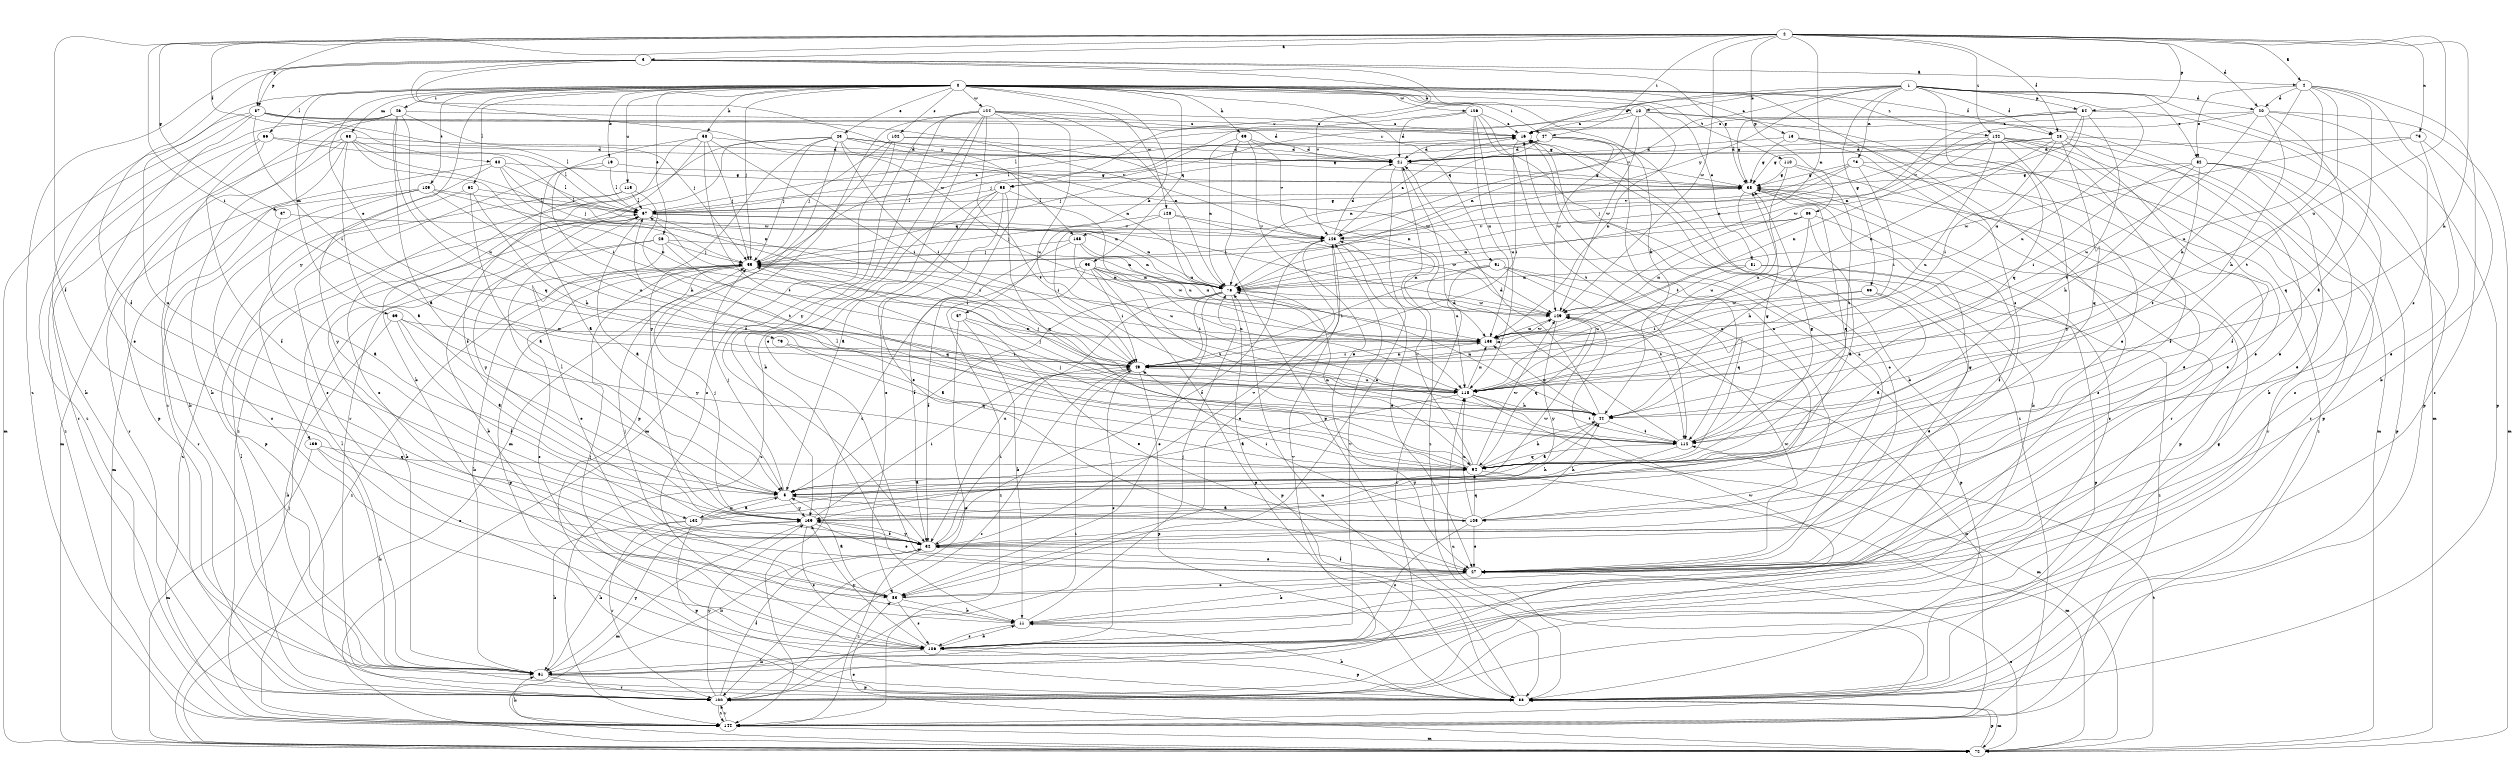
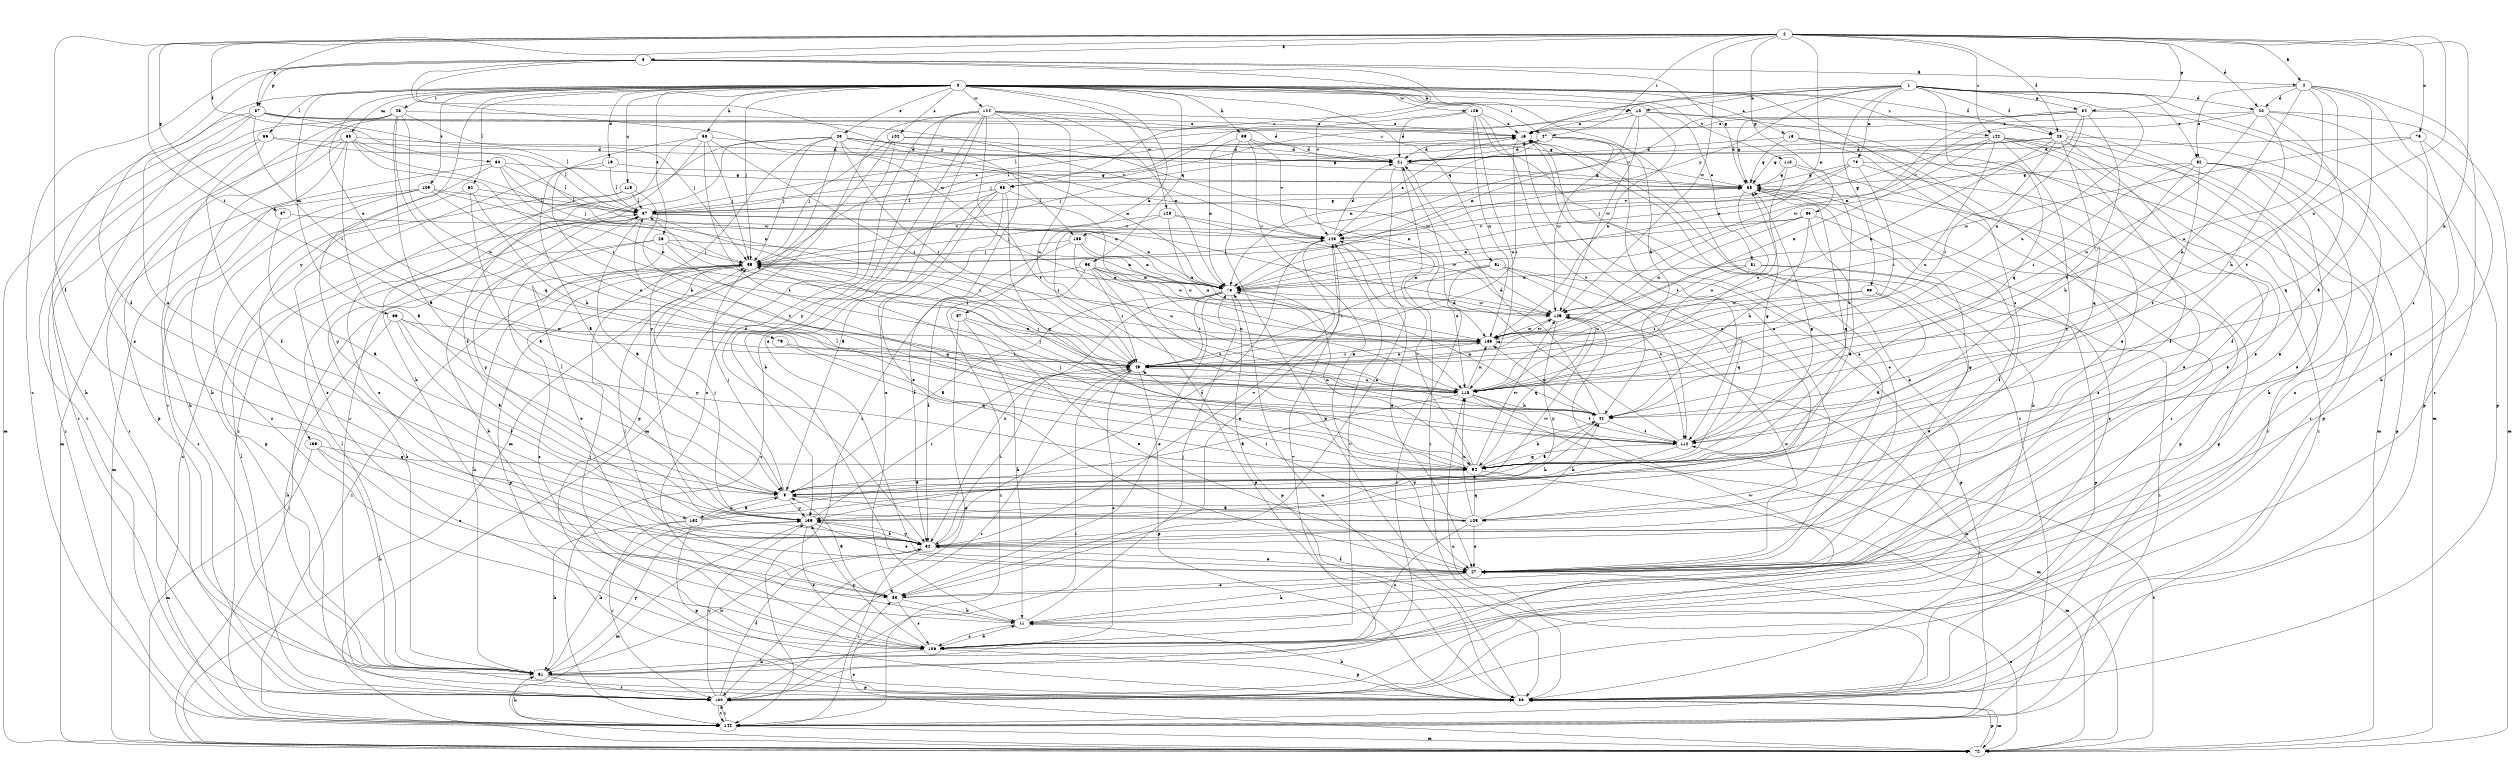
edge "0" -> "19": label "b" -> "d"
edge "37" -> "123": label "q" -> "v"
